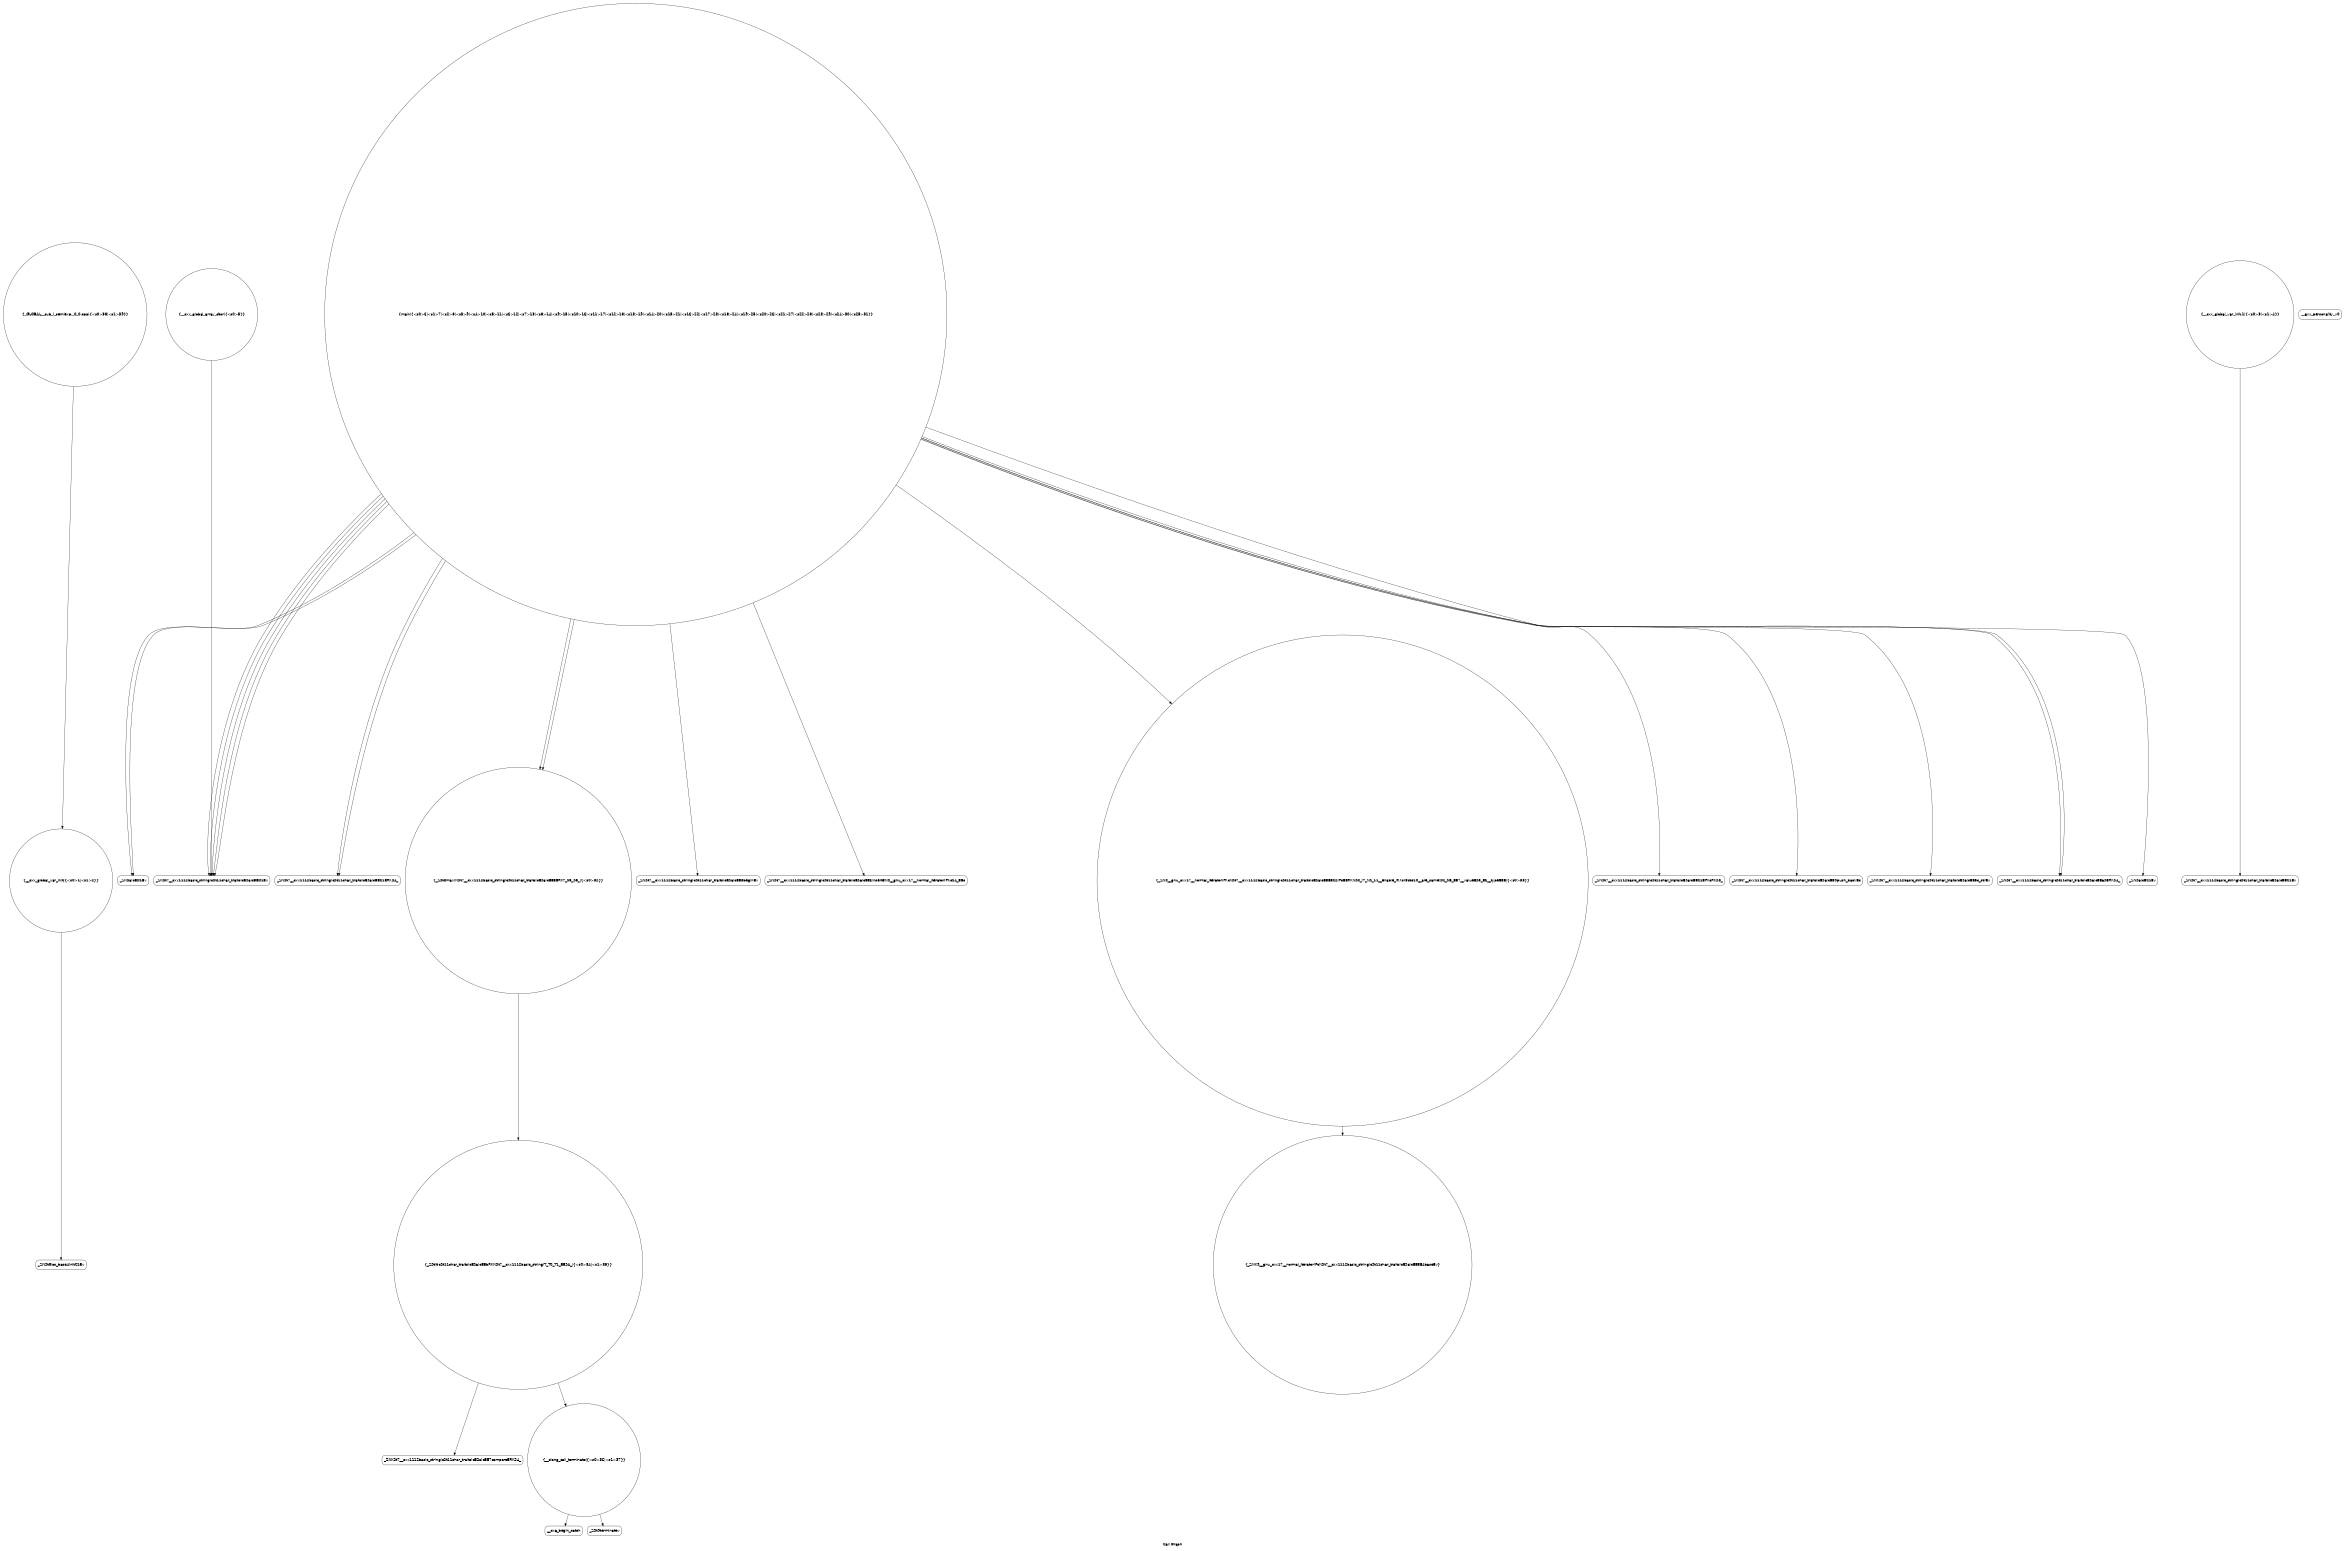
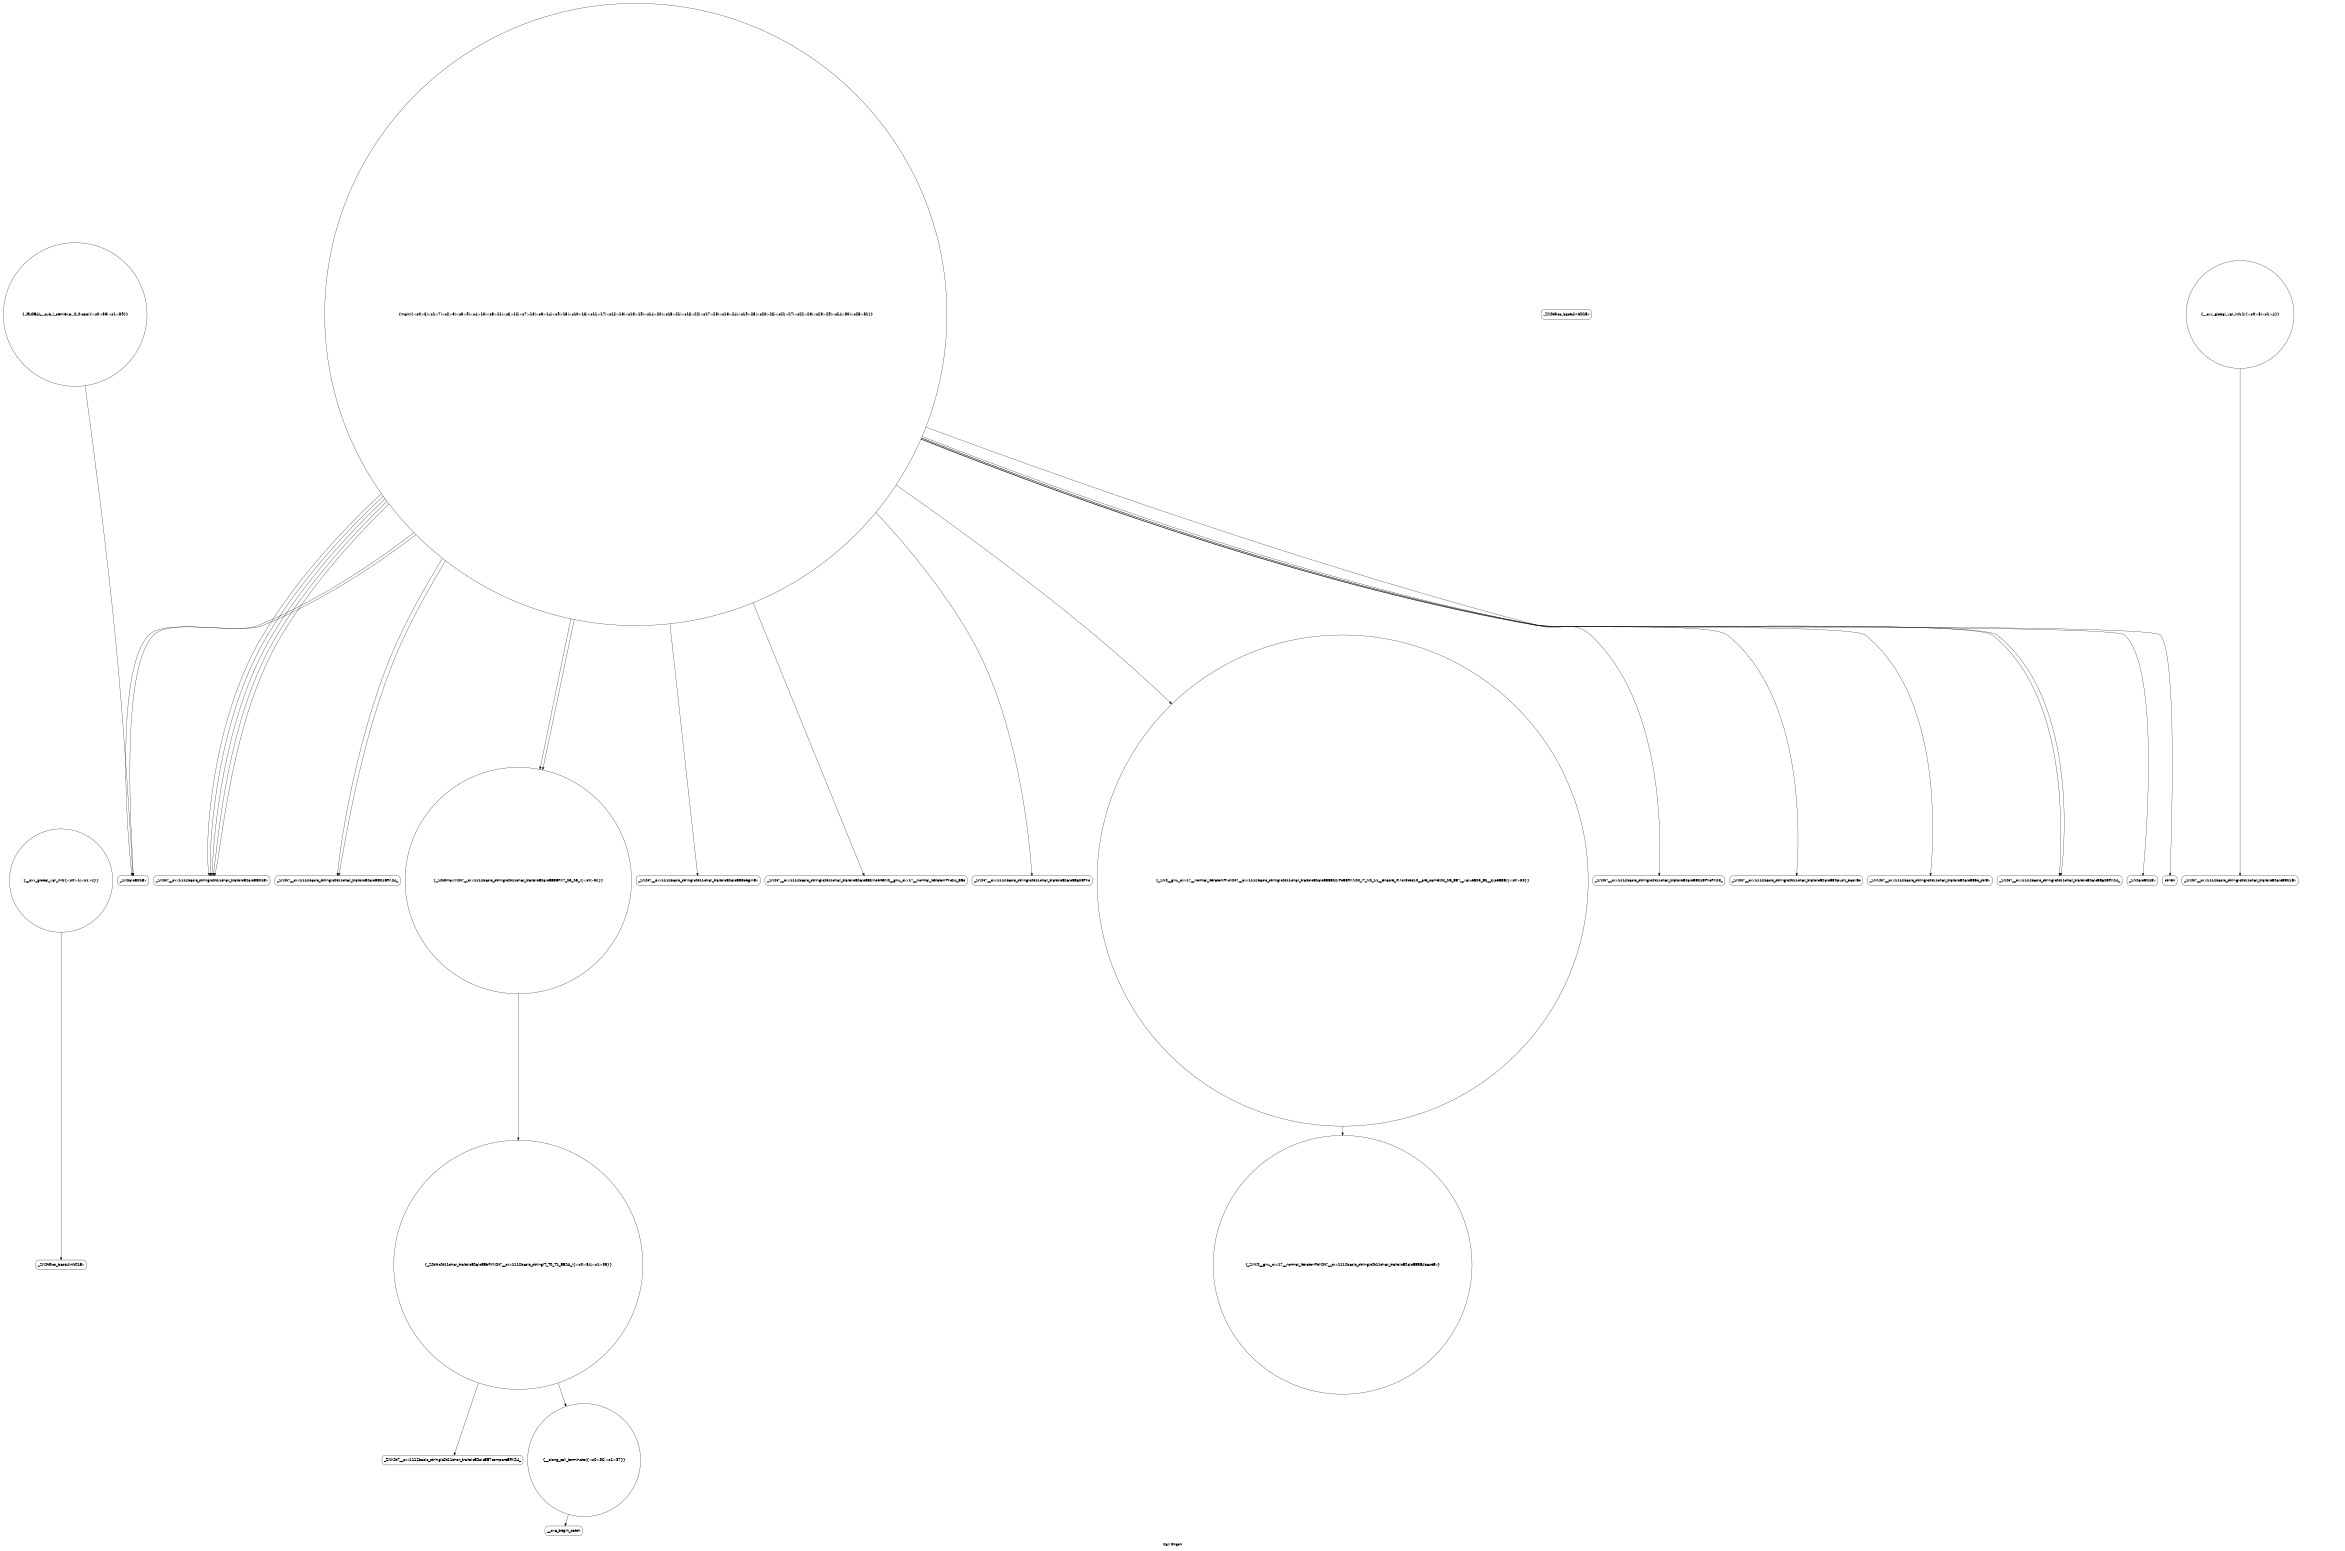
node "{__cxx_global_array_dtor|{<s0>5}}": removed
node "_ZNSt8ios_base4InitD1Ev": added
node "__gxx_personality_v0": removed
edge "{_GLOBAL__sub_I_semiexp._0_0.cpp|{<s0>38|<s1>39}}" -> "{__cxx_global_var_init|{<s0>1|<s1>2}}": now "{_GLOBAL__sub_I_semiexp._0_0.cpp|{<s0>38|<s1>39}}" -> "_ZNSaIcED1Ev"
node "_ZNSt7__cxx1112basic_stringIcSt11char_traitsIcESaIcEEaSEPKc": added
node "strlen": added
node "_ZSt9terminatev": removed
